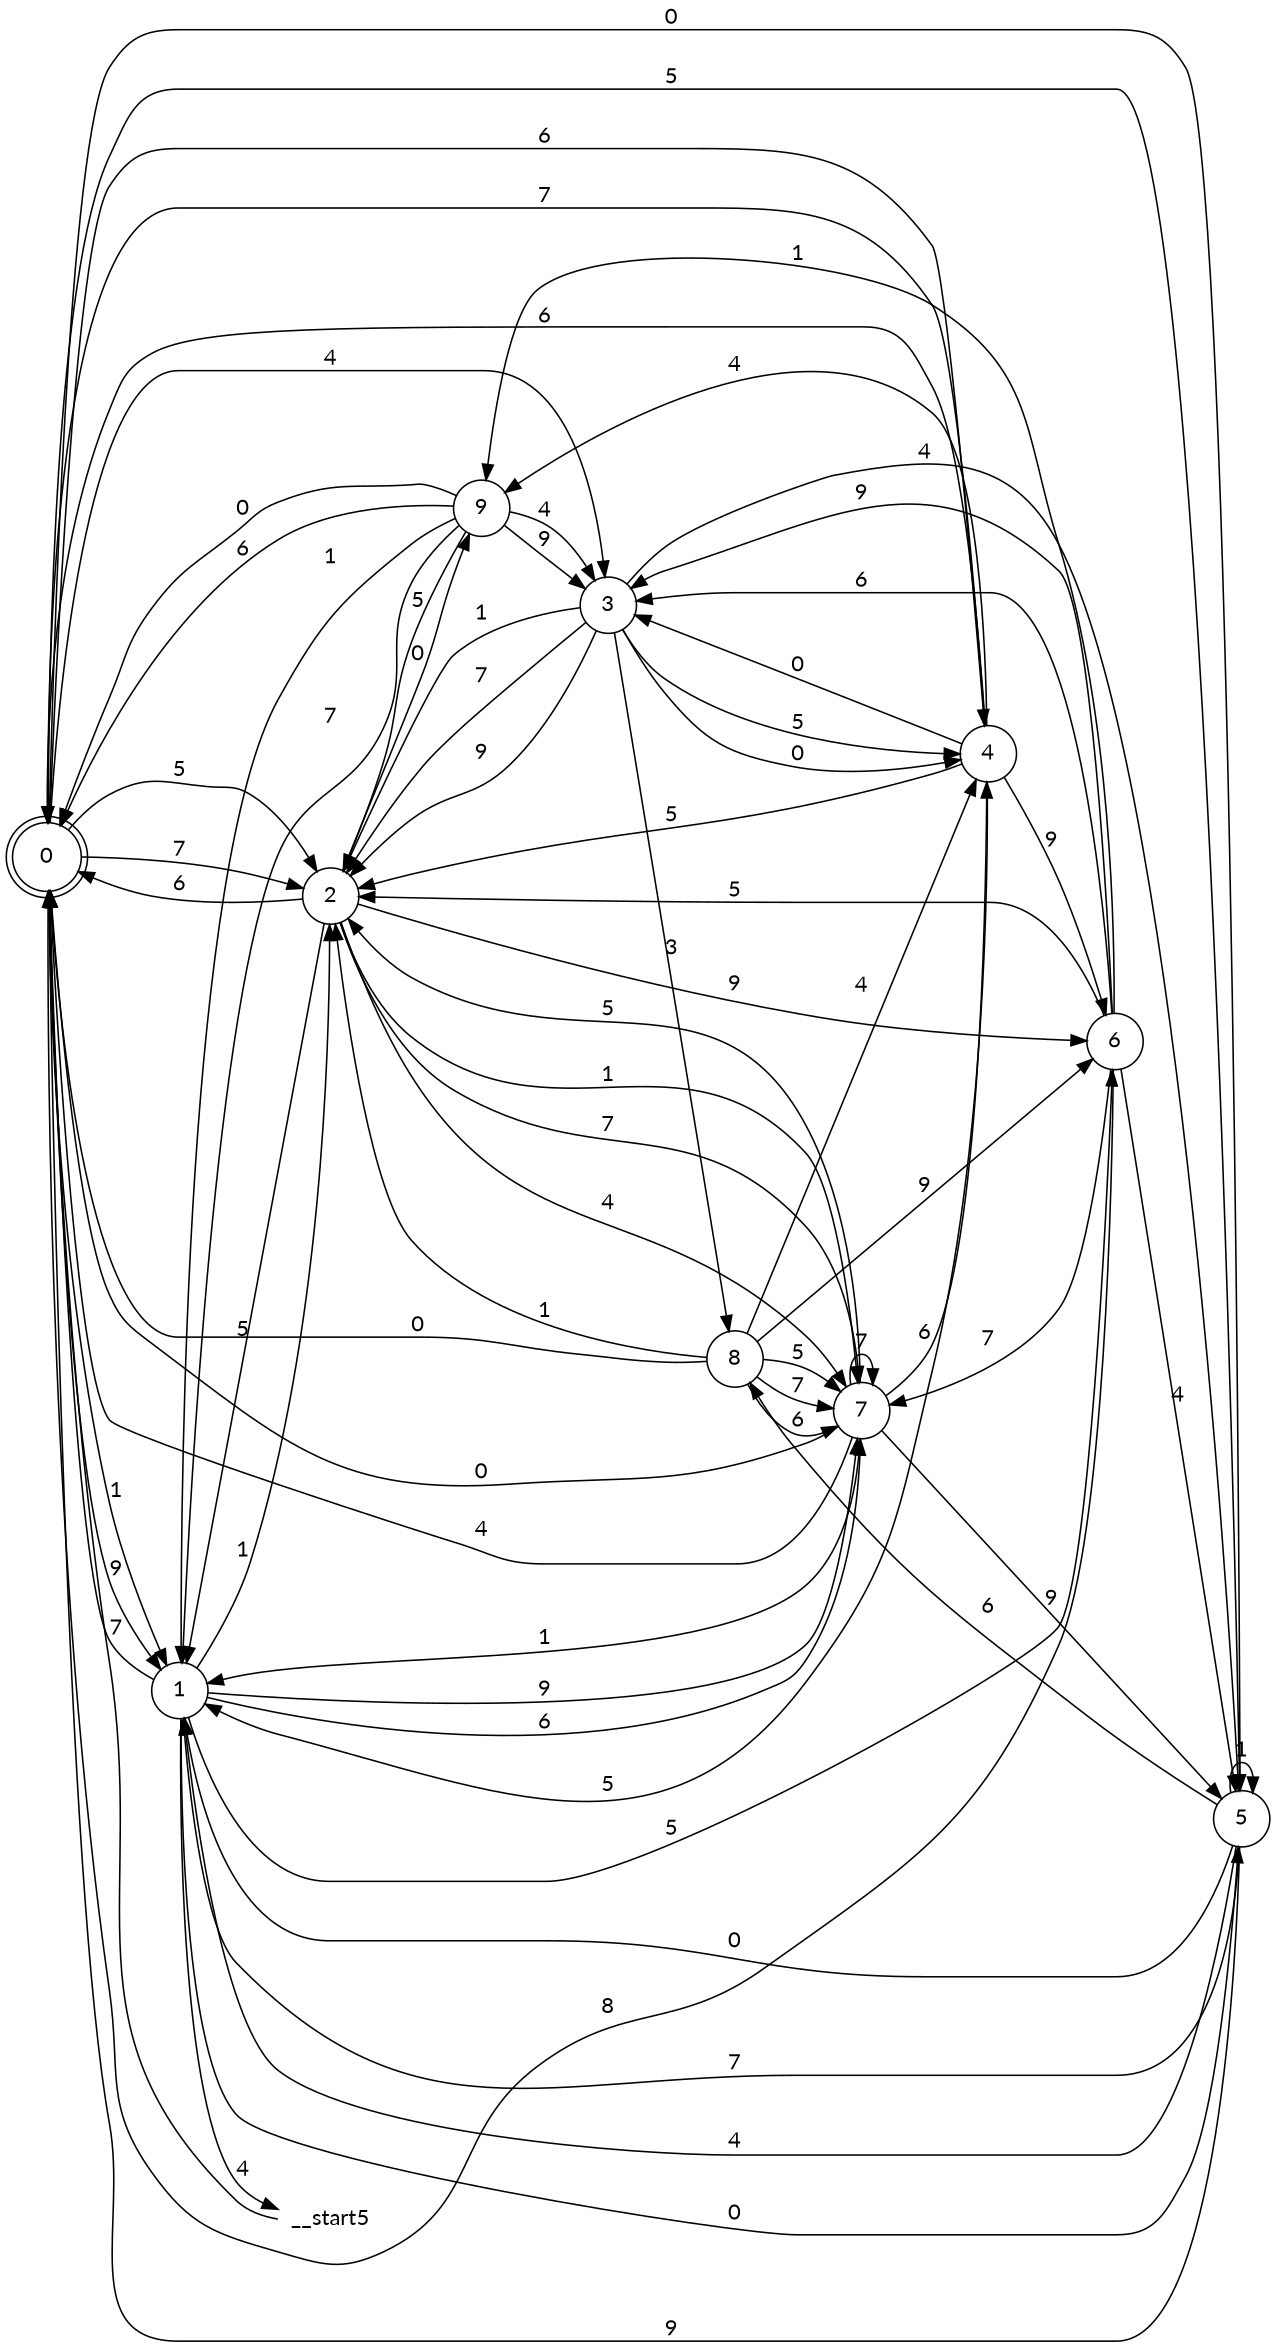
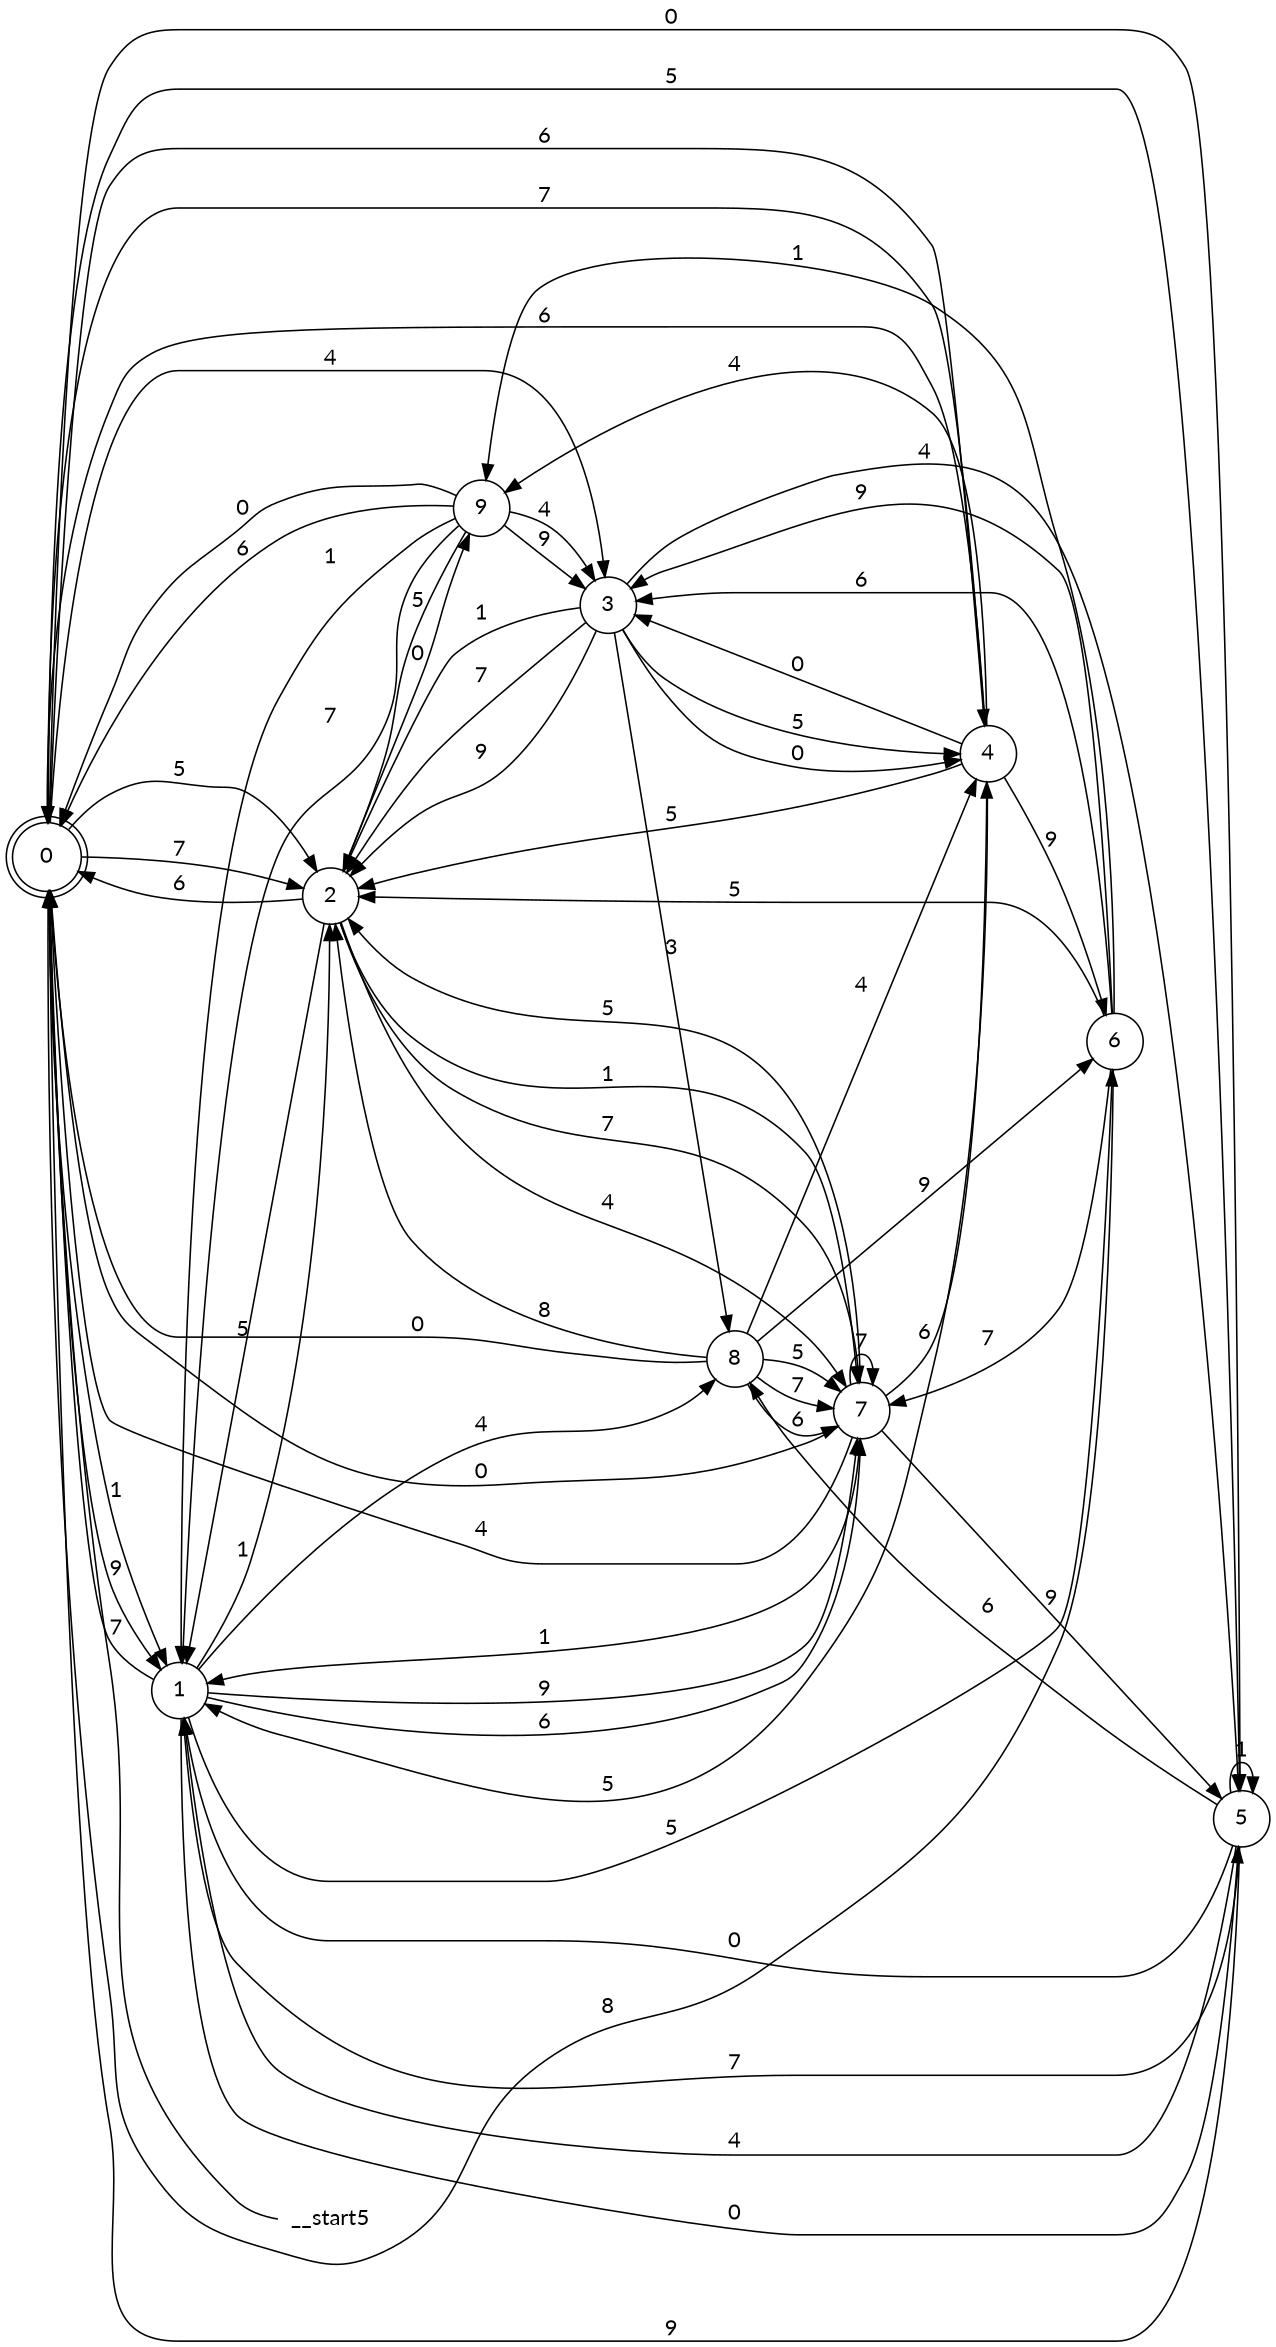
edge "2" -> "6": removed, label "9"
edge "8" -> "2": label "1" -> "8"
edge "6" -> "5": removed, label "4"
edge "1" -> "__start5": now "1" -> "8"
